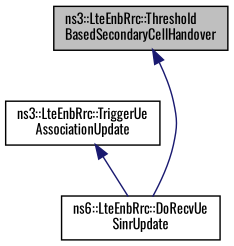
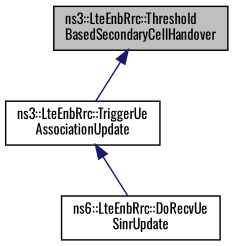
edge "ns6::LteEnbRrc::DoRecvUe SinrUpdate" -> "ns3::LteEnbRrc::Threshold BasedSecondaryCellHandover": now "ns3::LteEnbRrc::TriggerUe AssociationUpdate" -> "ns3::LteEnbRrc::Threshold BasedSecondaryCellHandover"
